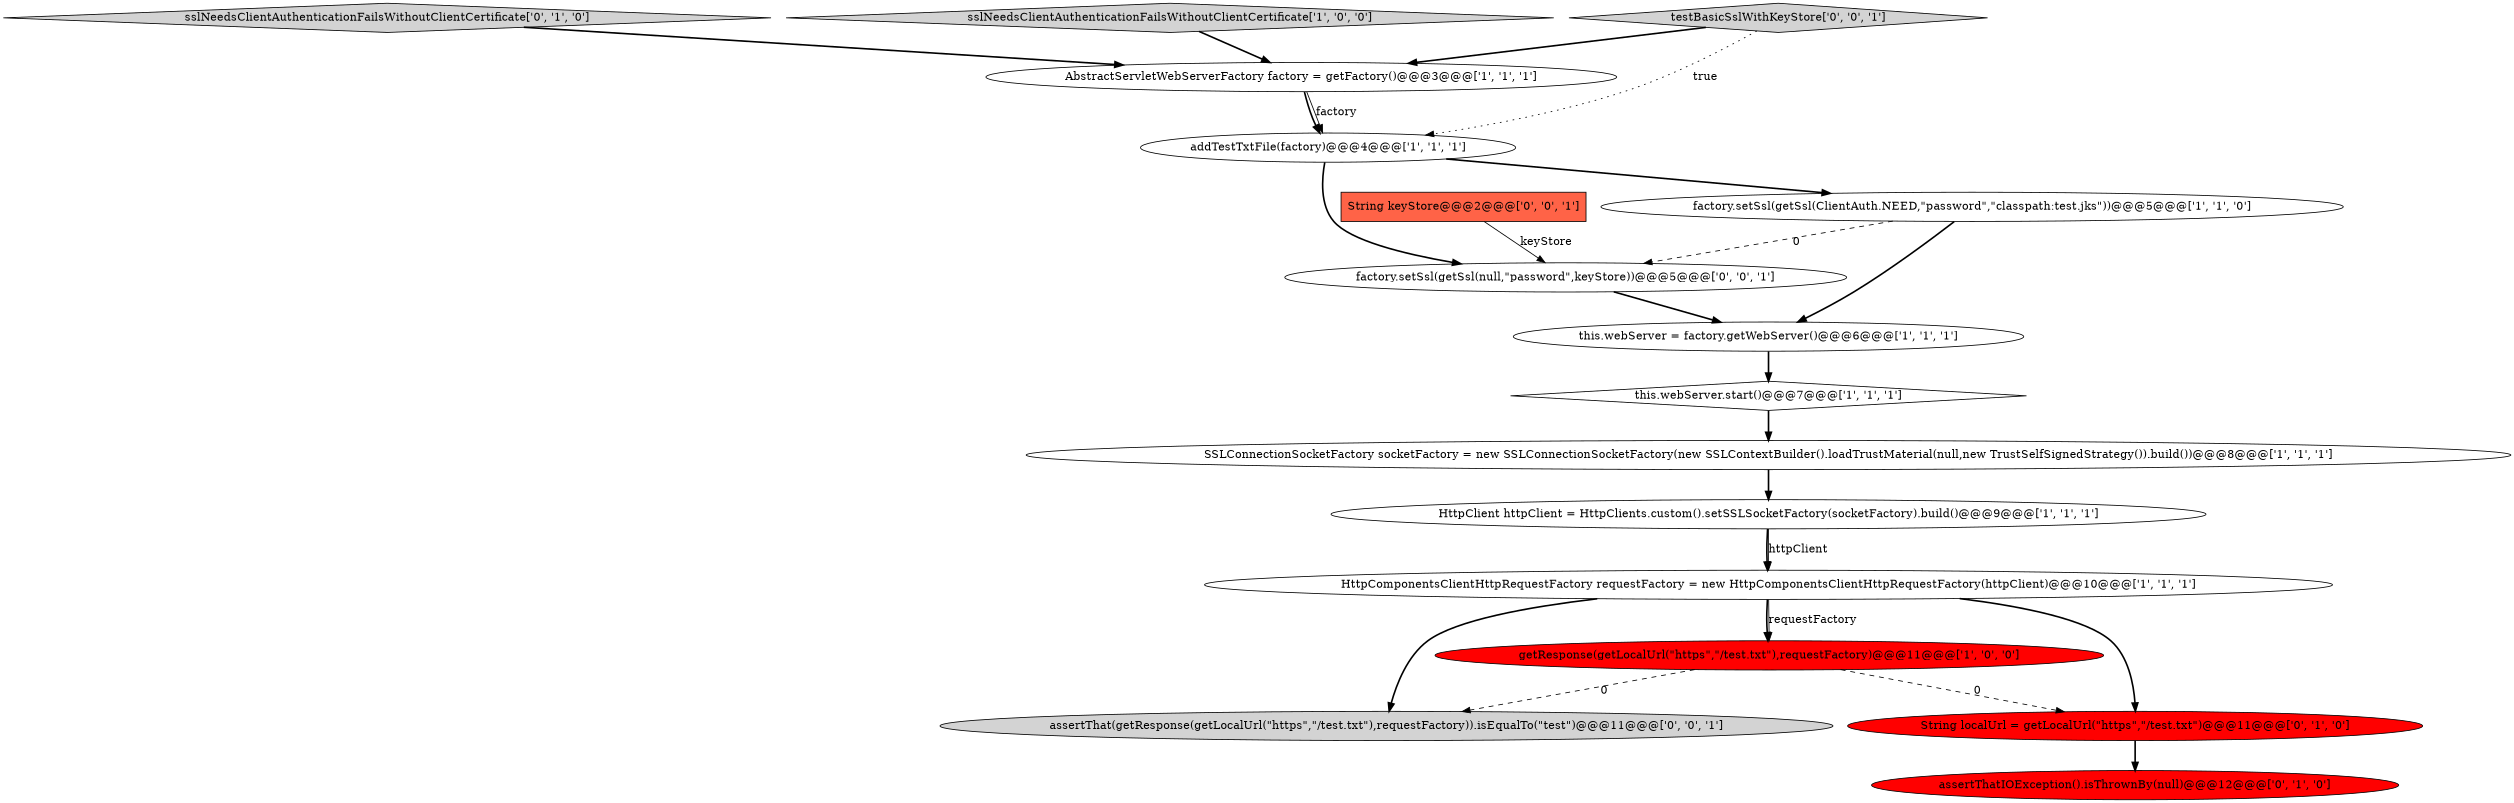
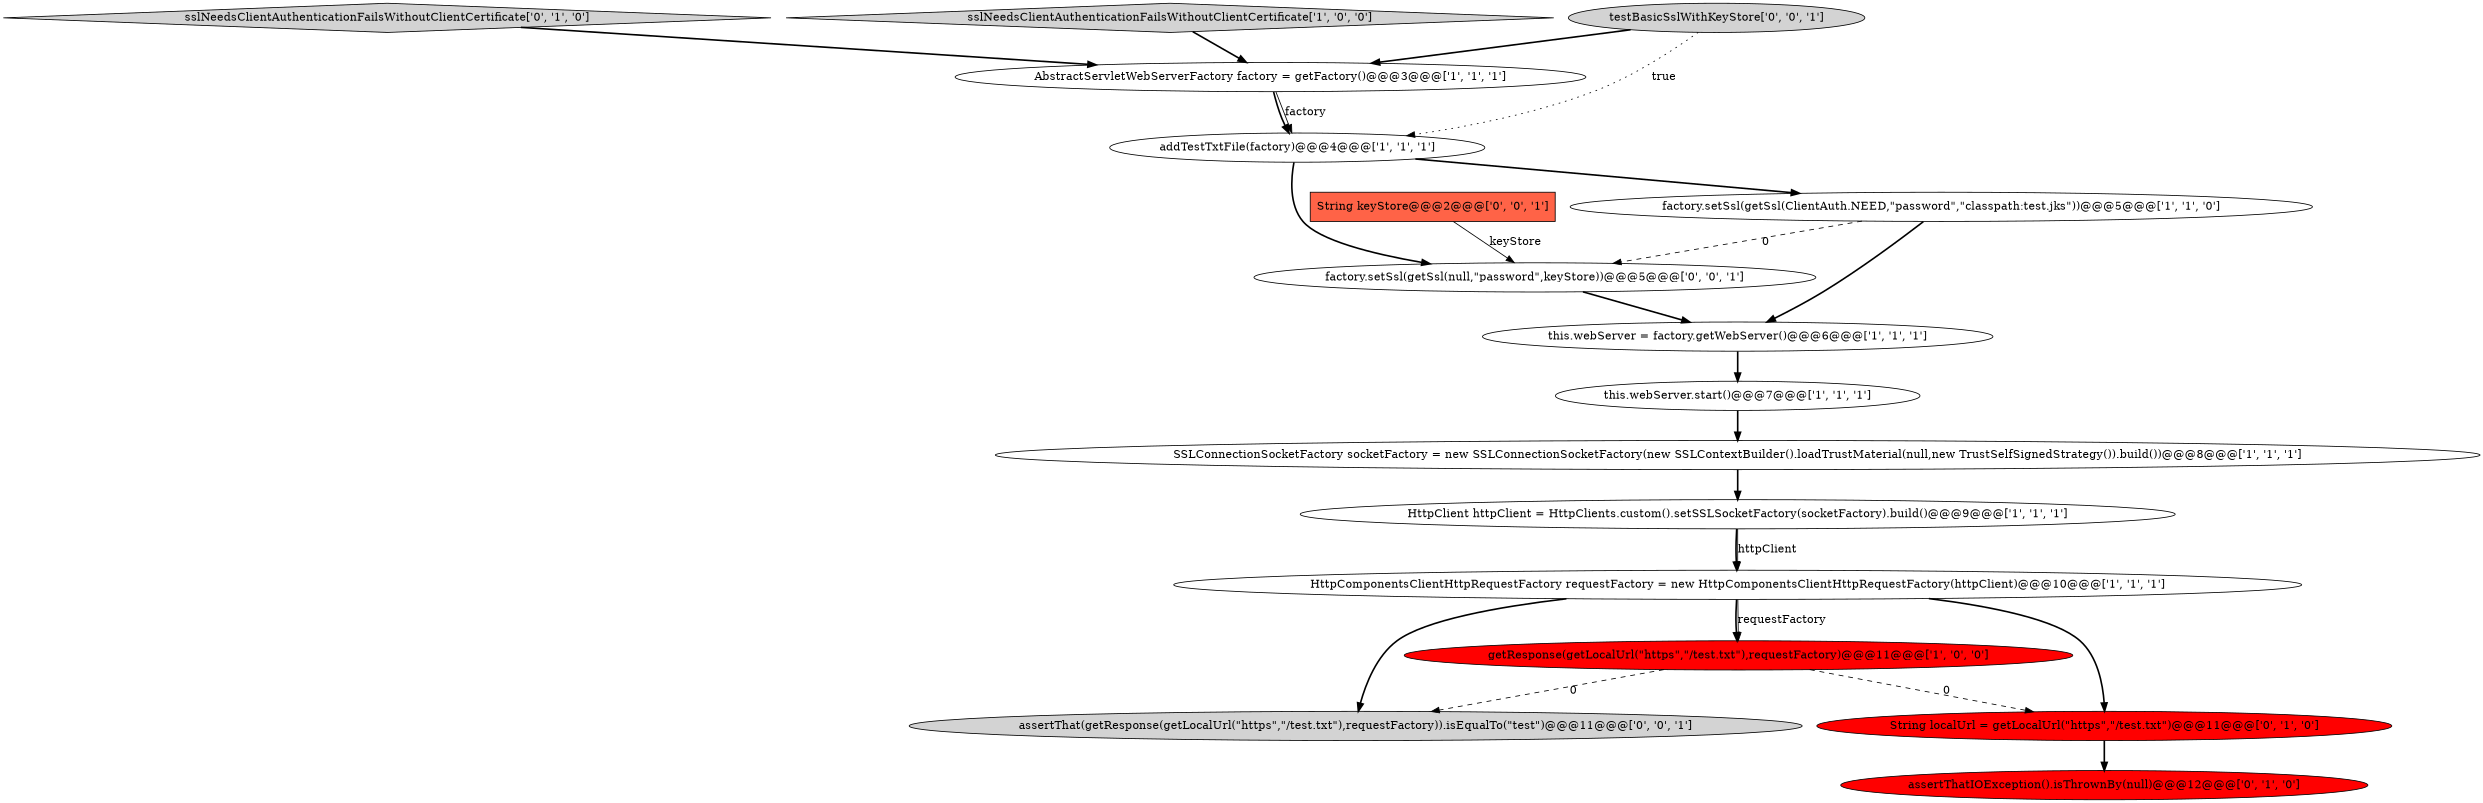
node "testBasicSslWithKeyStore['0', '0', '1']": shape diamond -> ellipse
node "this.webServer.start()@@@7@@@['1', '1', '1']": shape diamond -> ellipse
